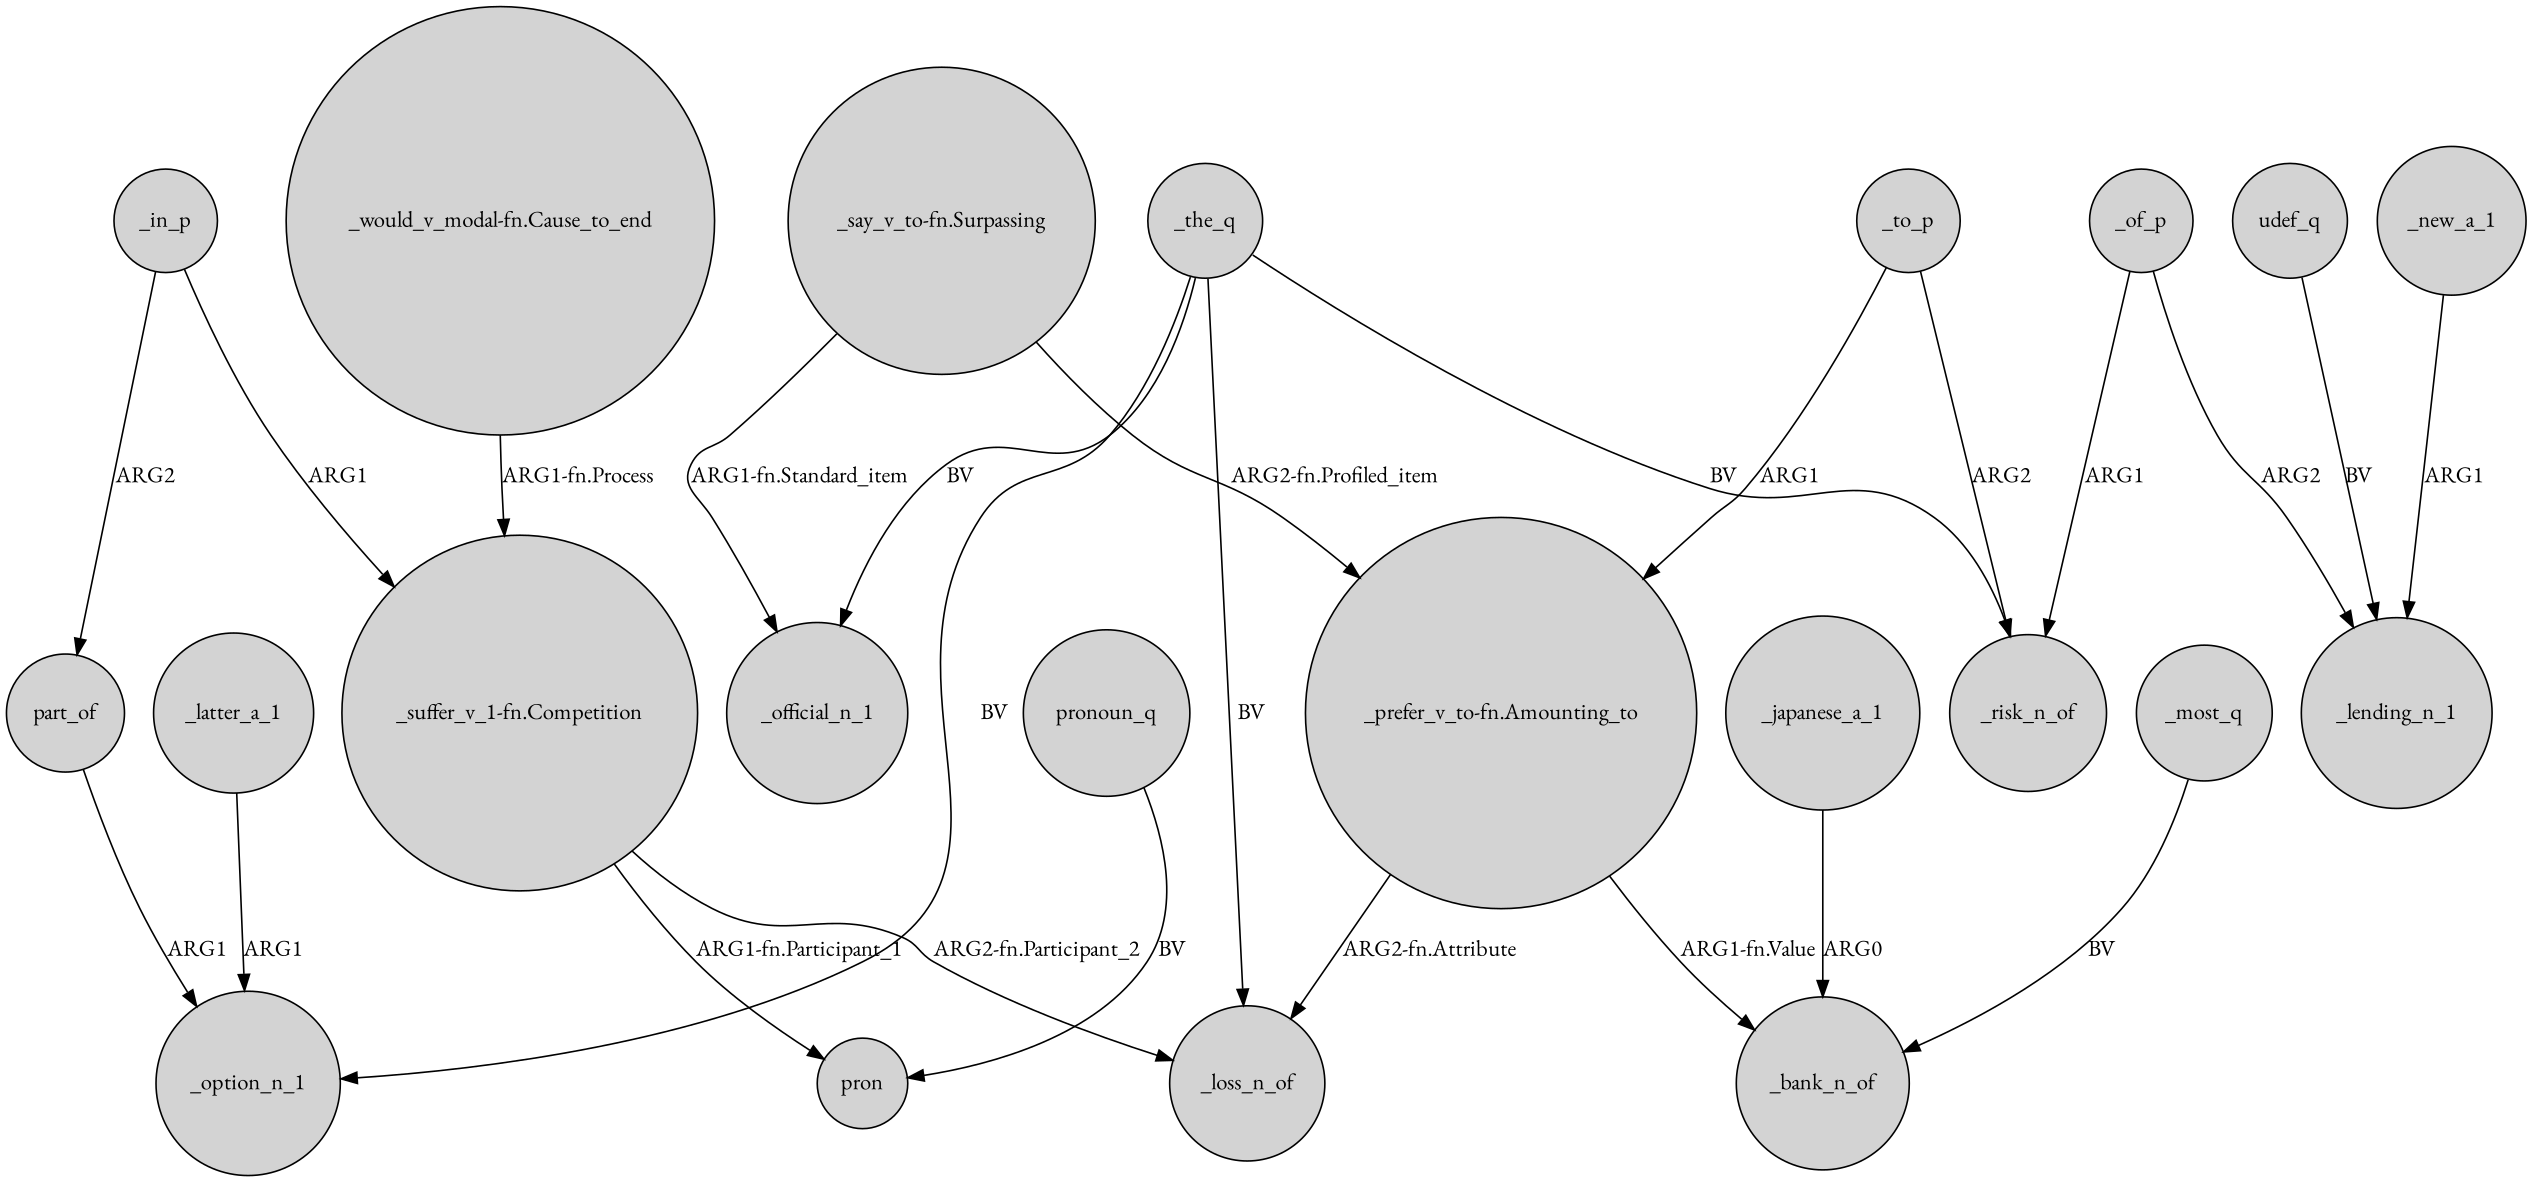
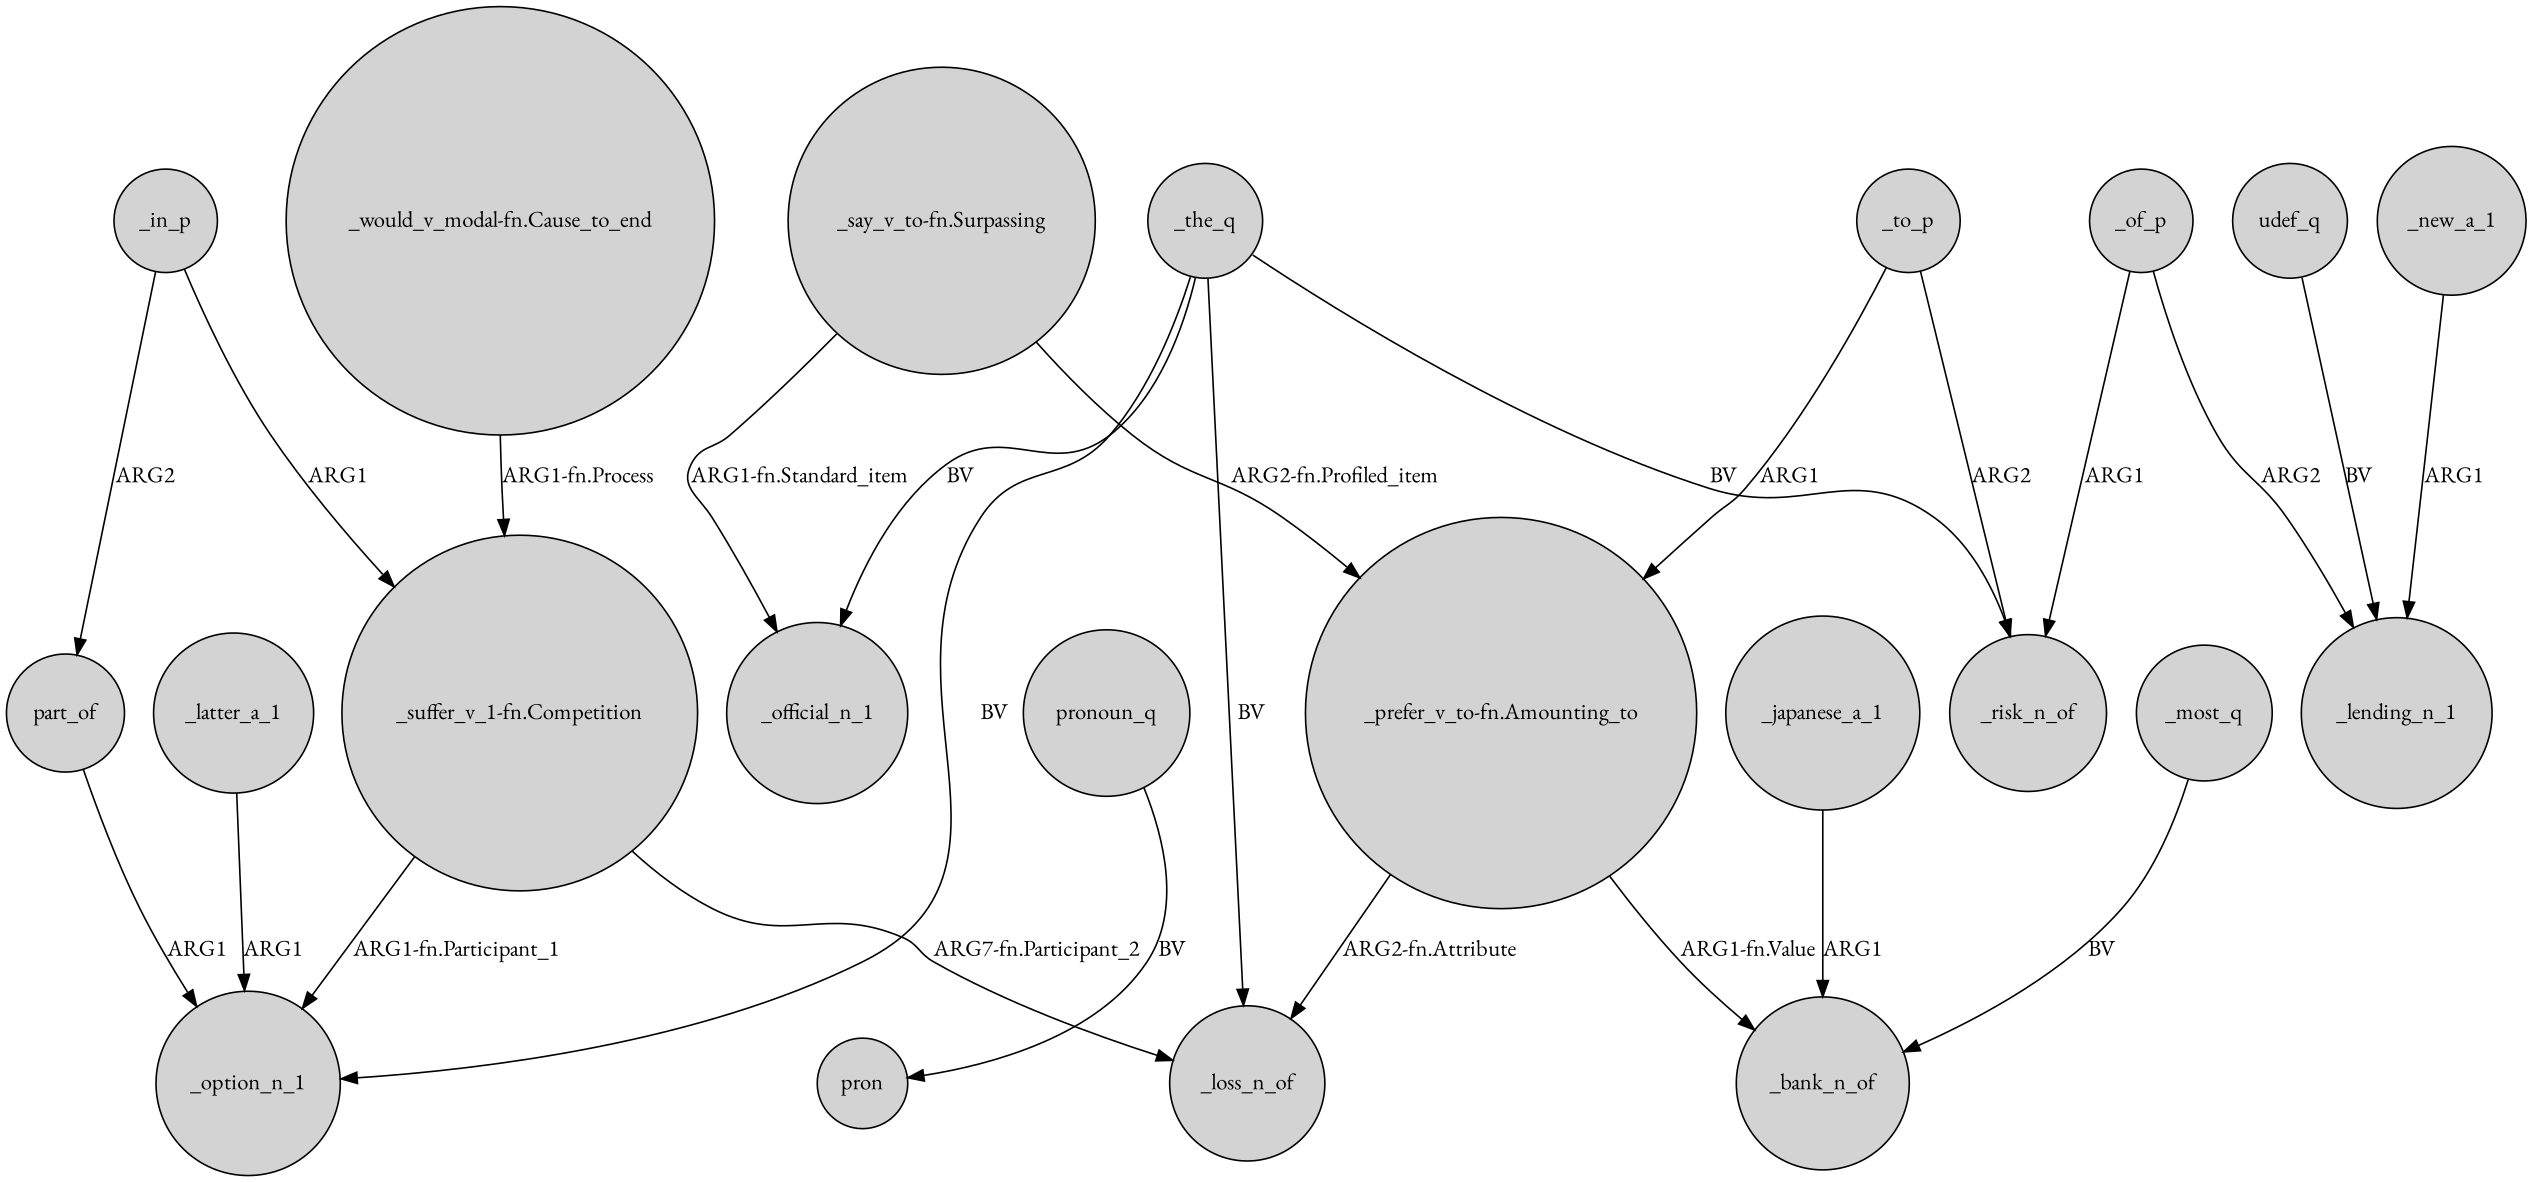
edge "_suffer_v_1-fn.Competition" -> "_loss_n_of": label "ARG2-fn.Participant_2" -> "ARG7-fn.Participant_2"
edge "_japanese_a_1" -> "_bank_n_of": label "ARG0" -> "ARG1"
edge "_suffer_v_1-fn.Competition" -> "pron": now "_suffer_v_1-fn.Competition" -> "_option_n_1"
